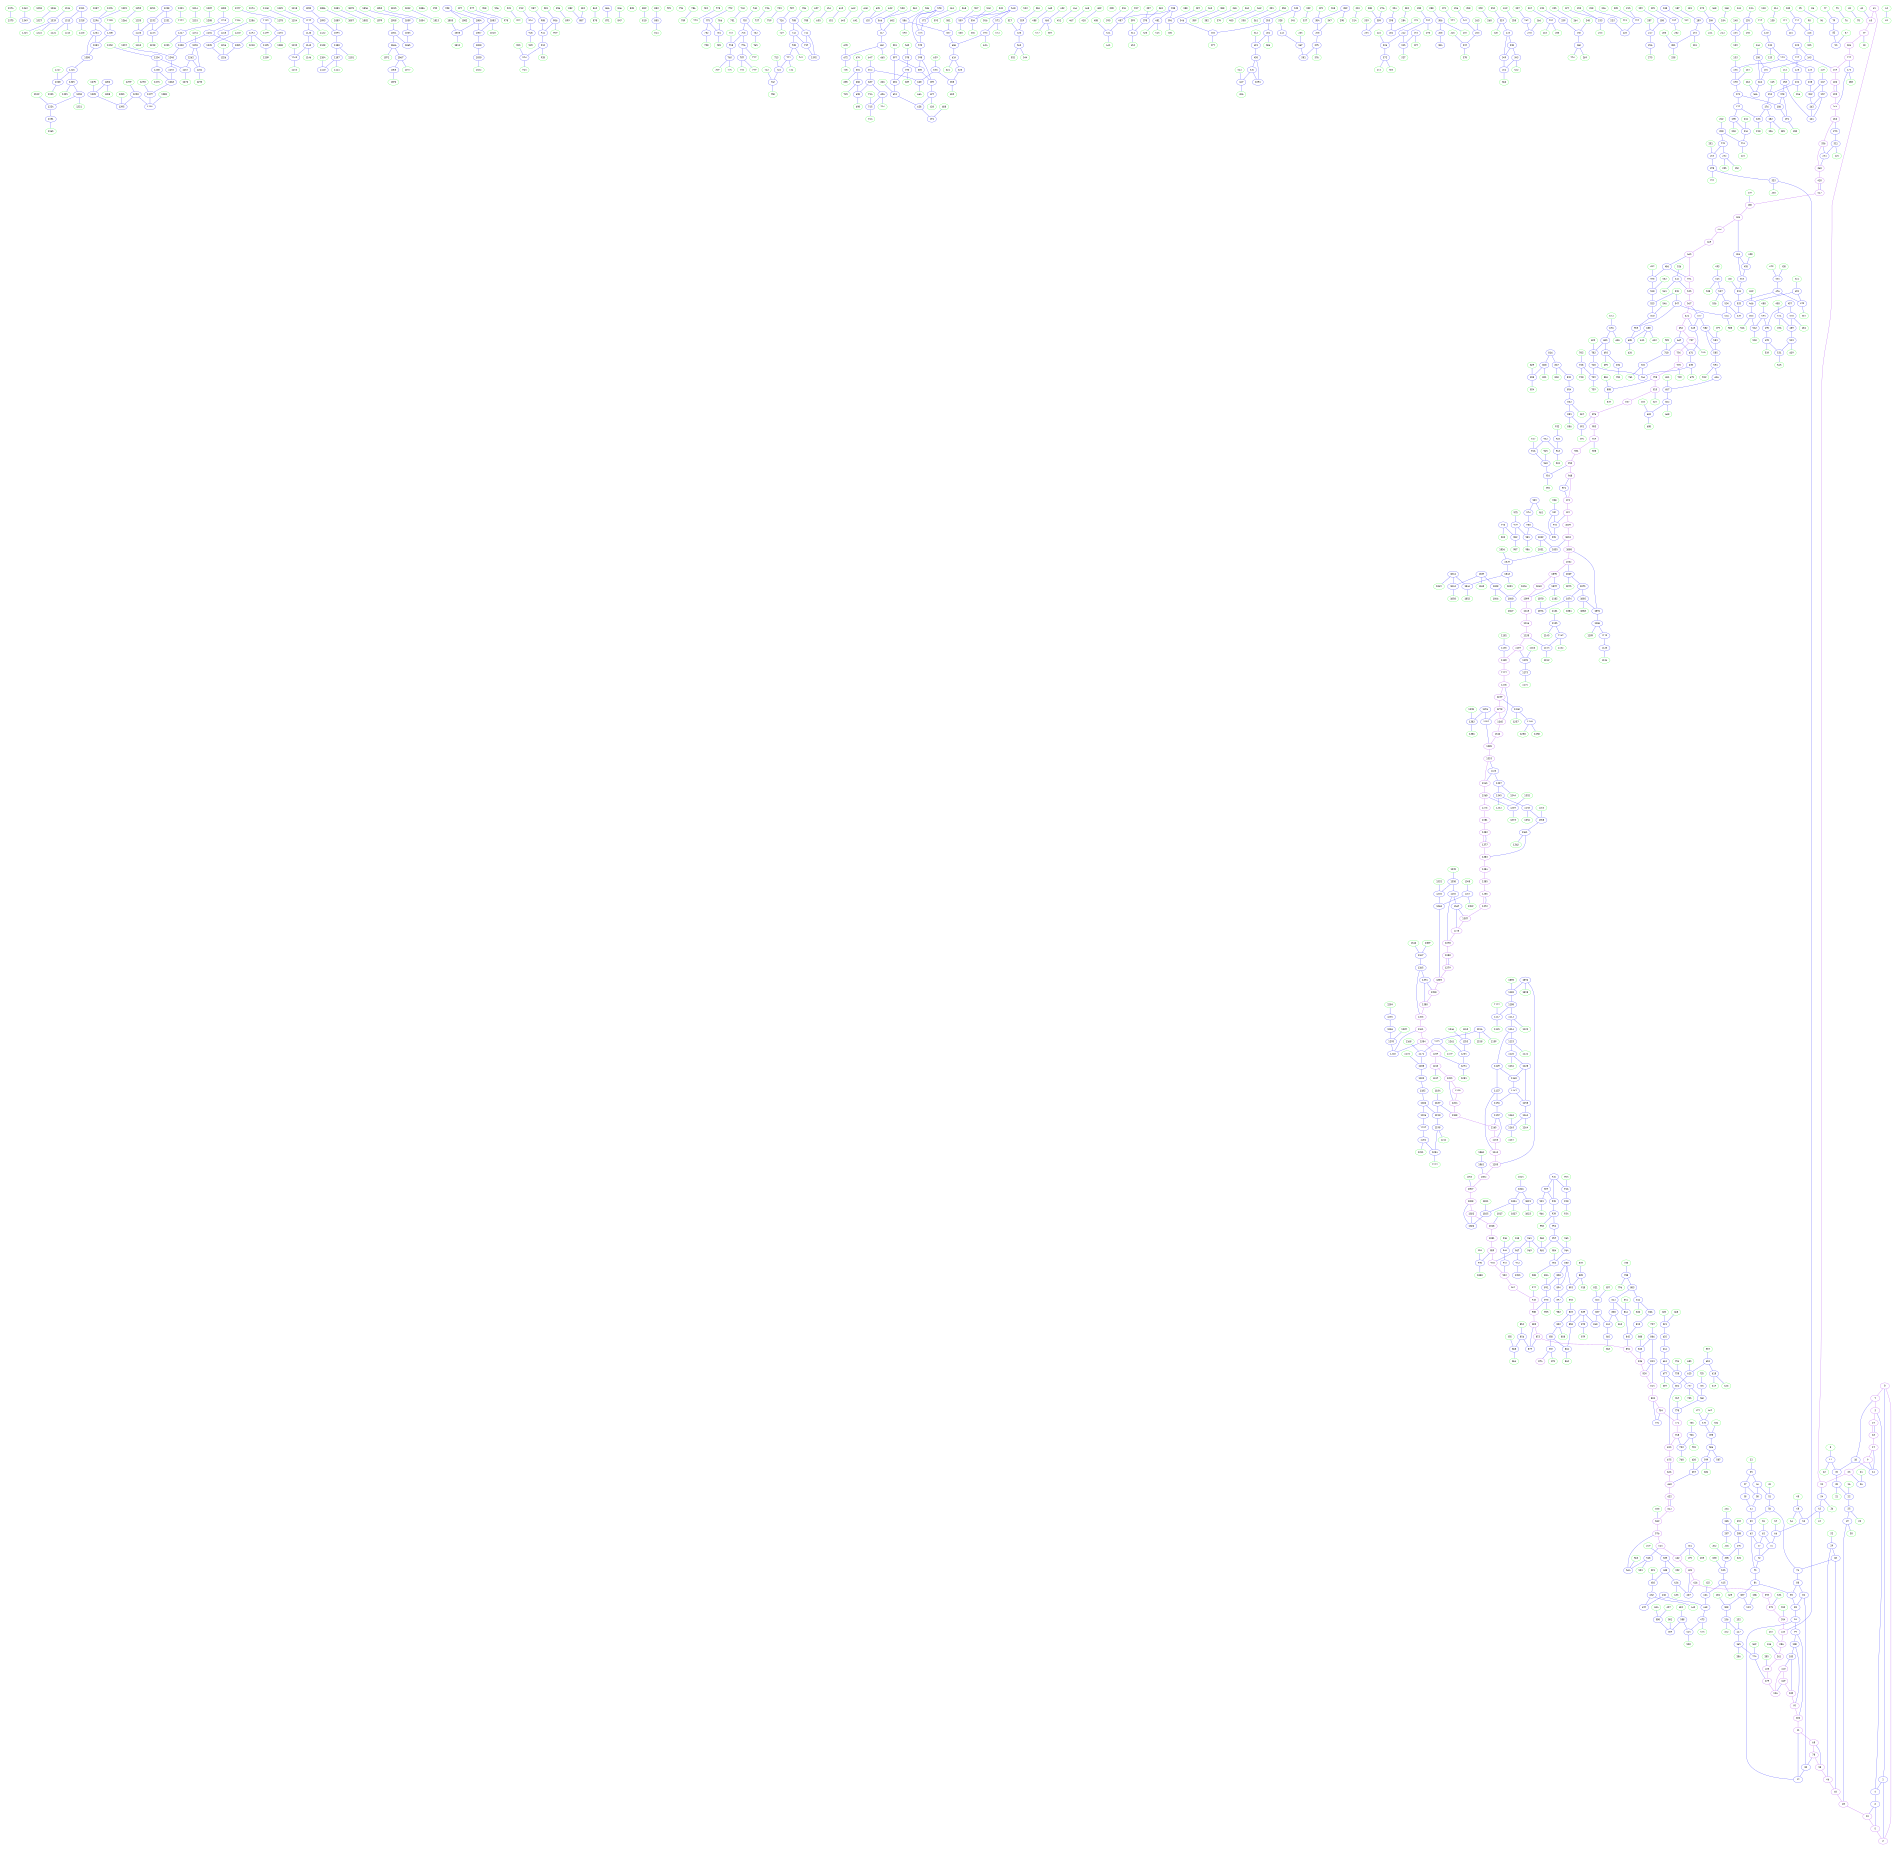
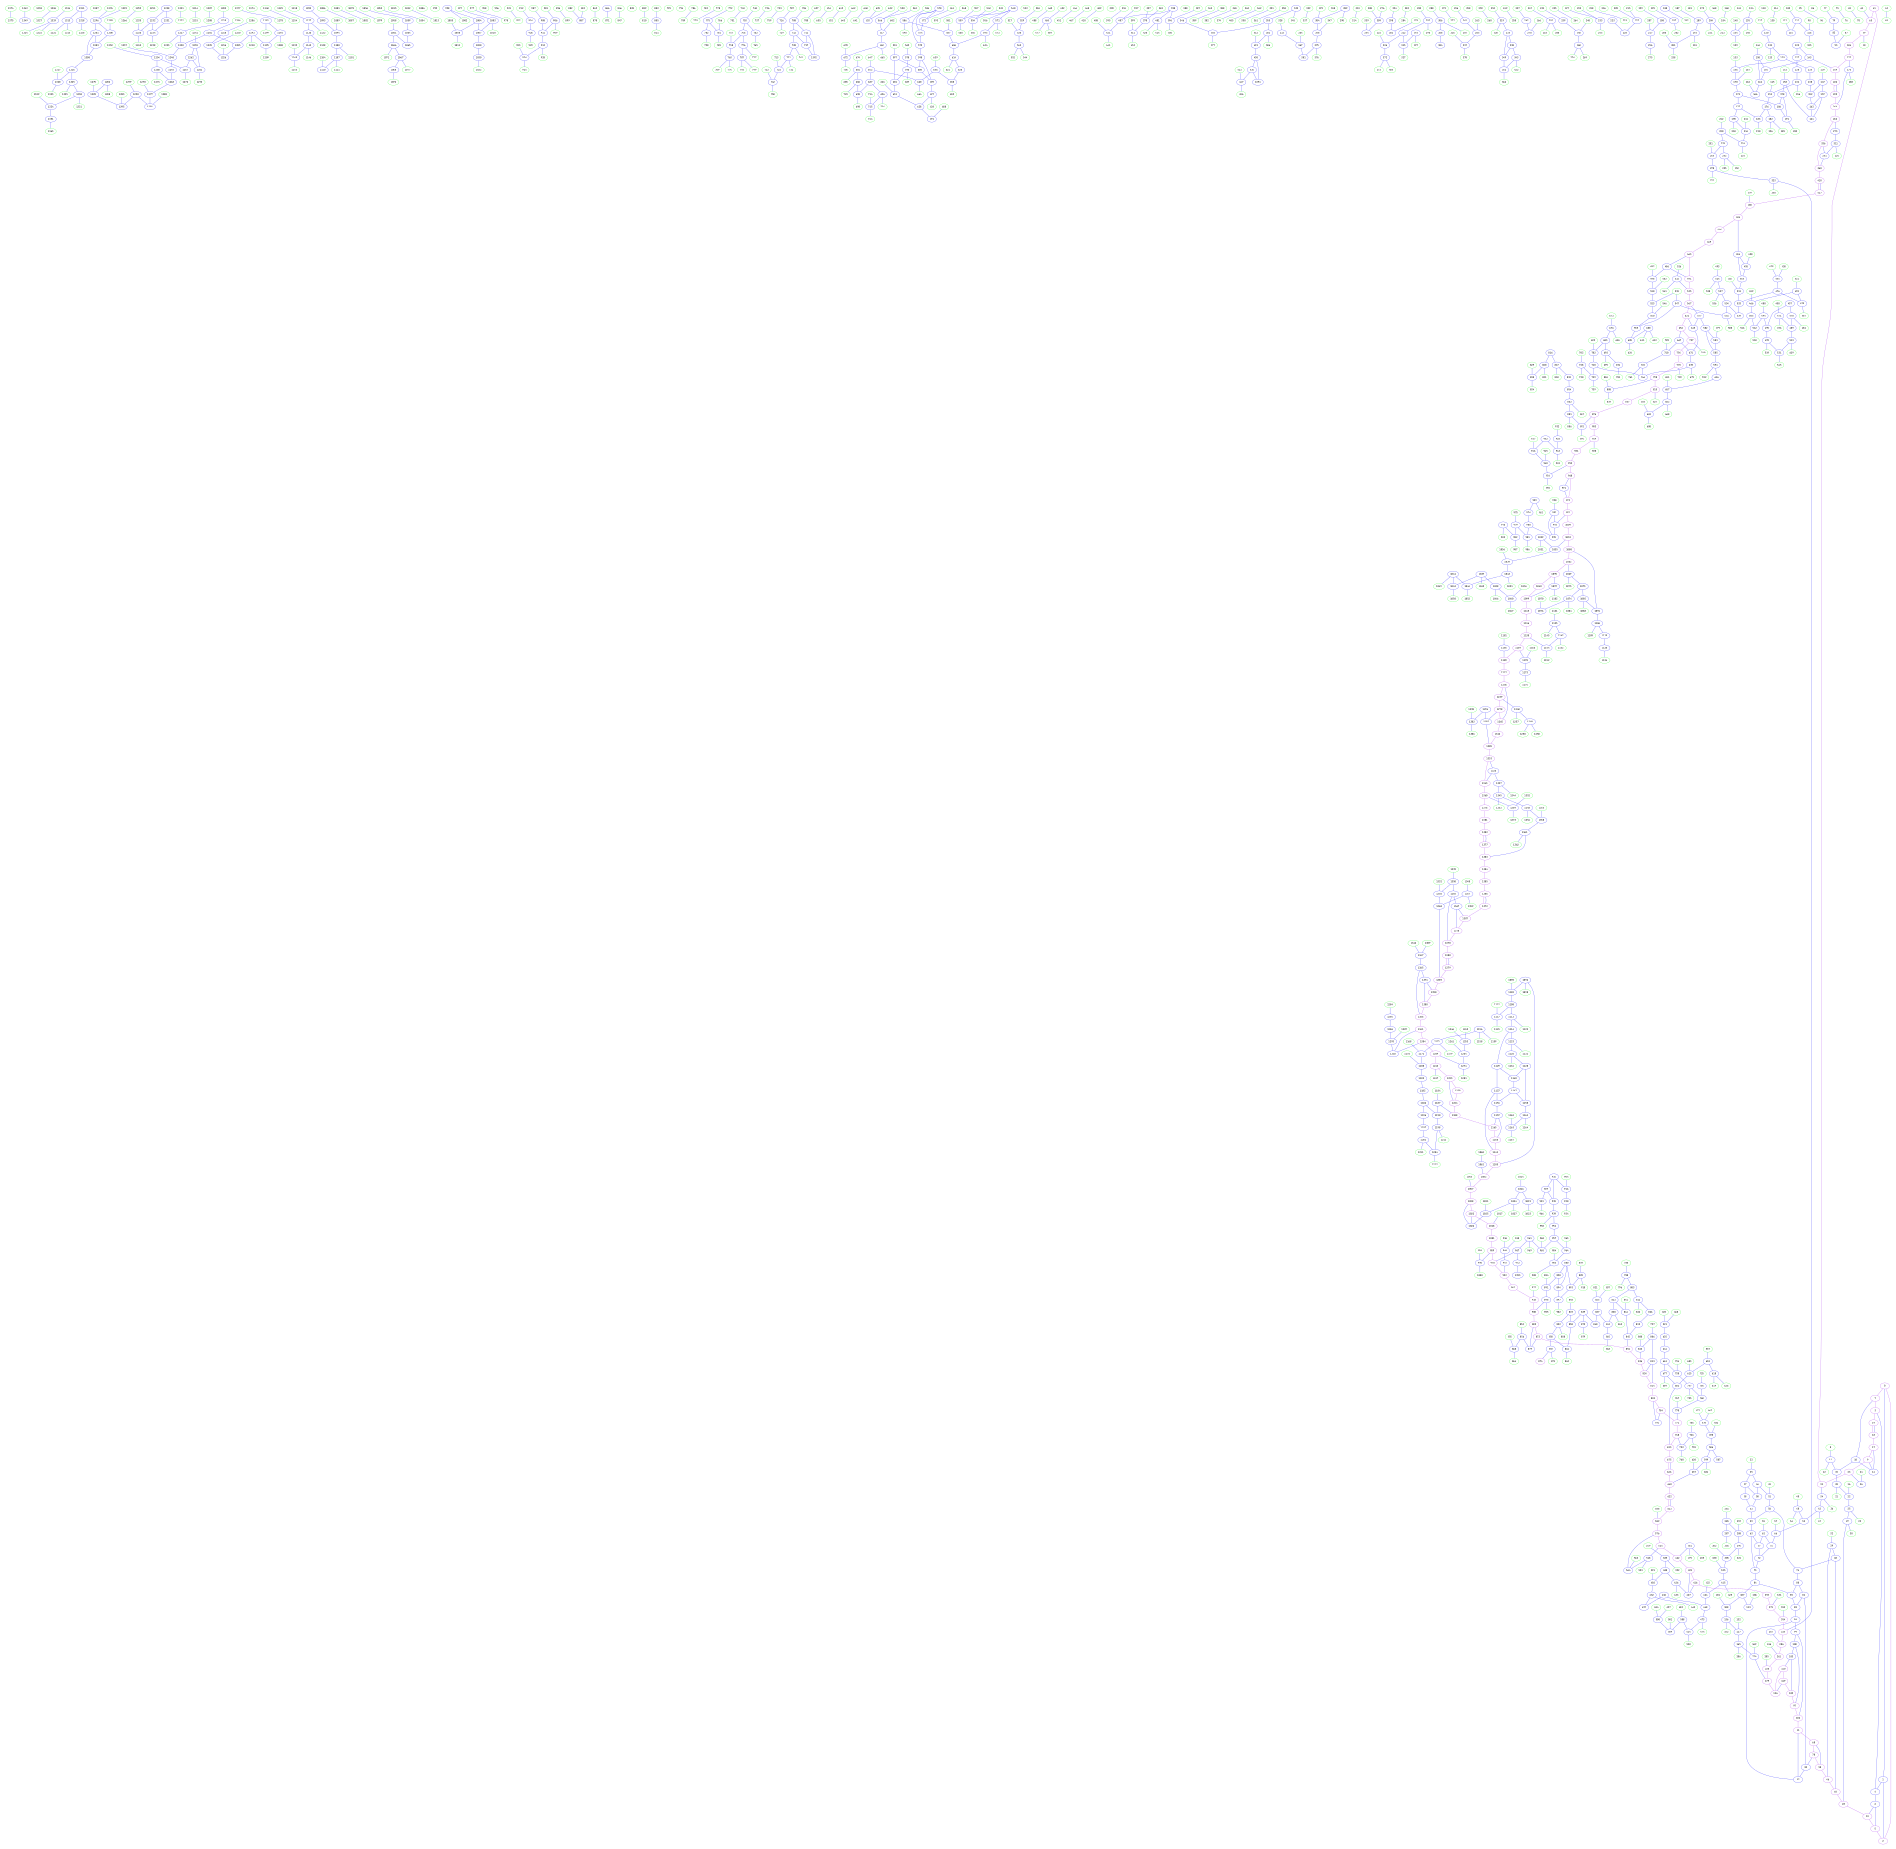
node "267": color green -> blue
